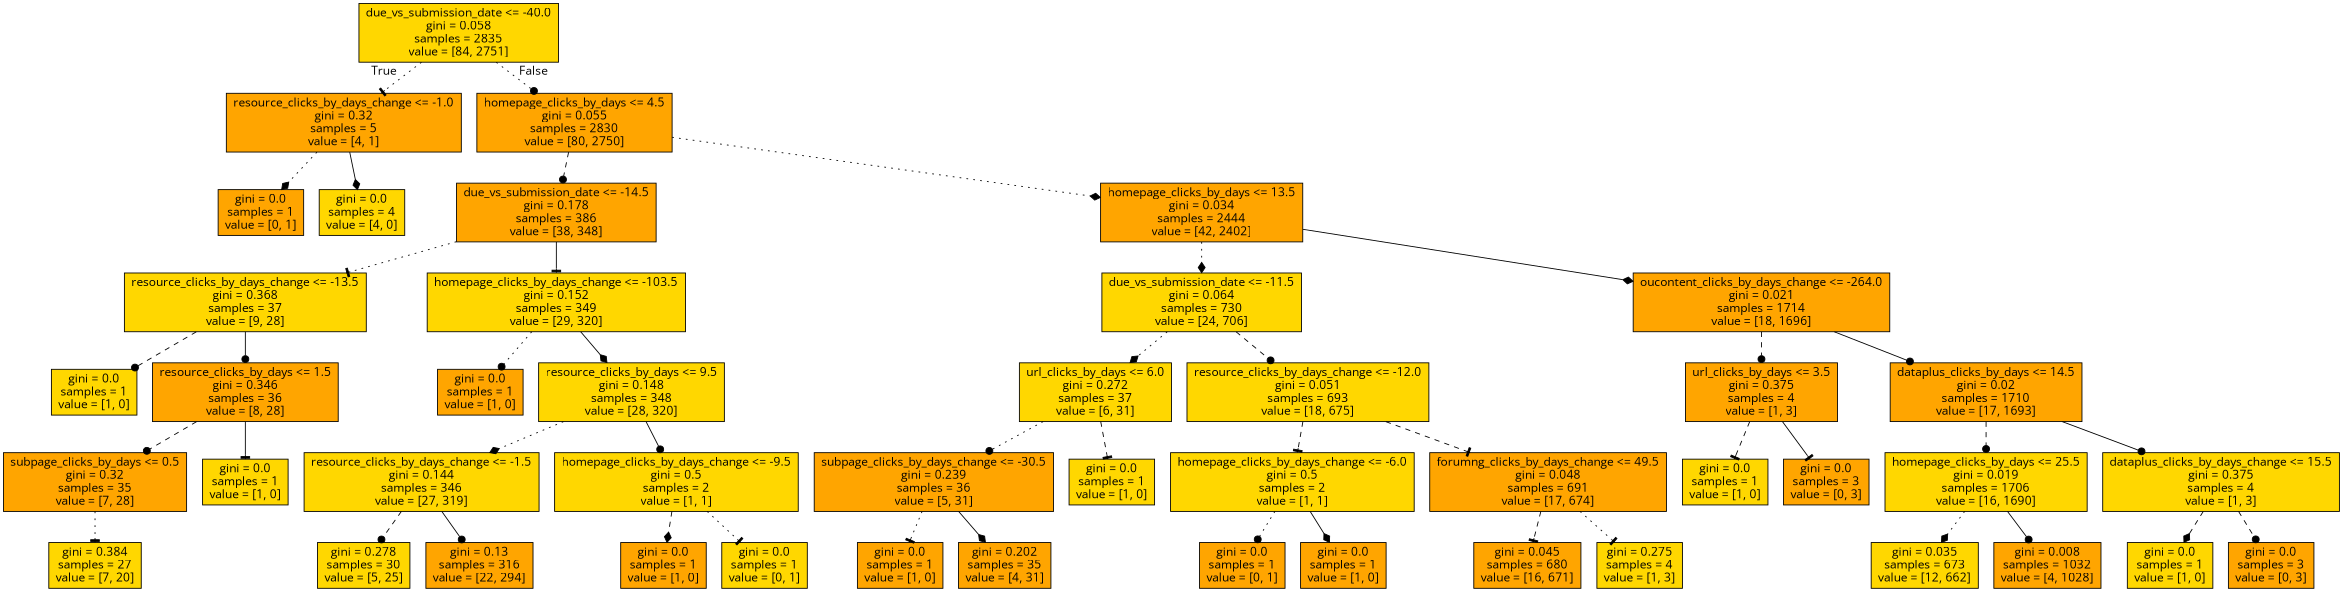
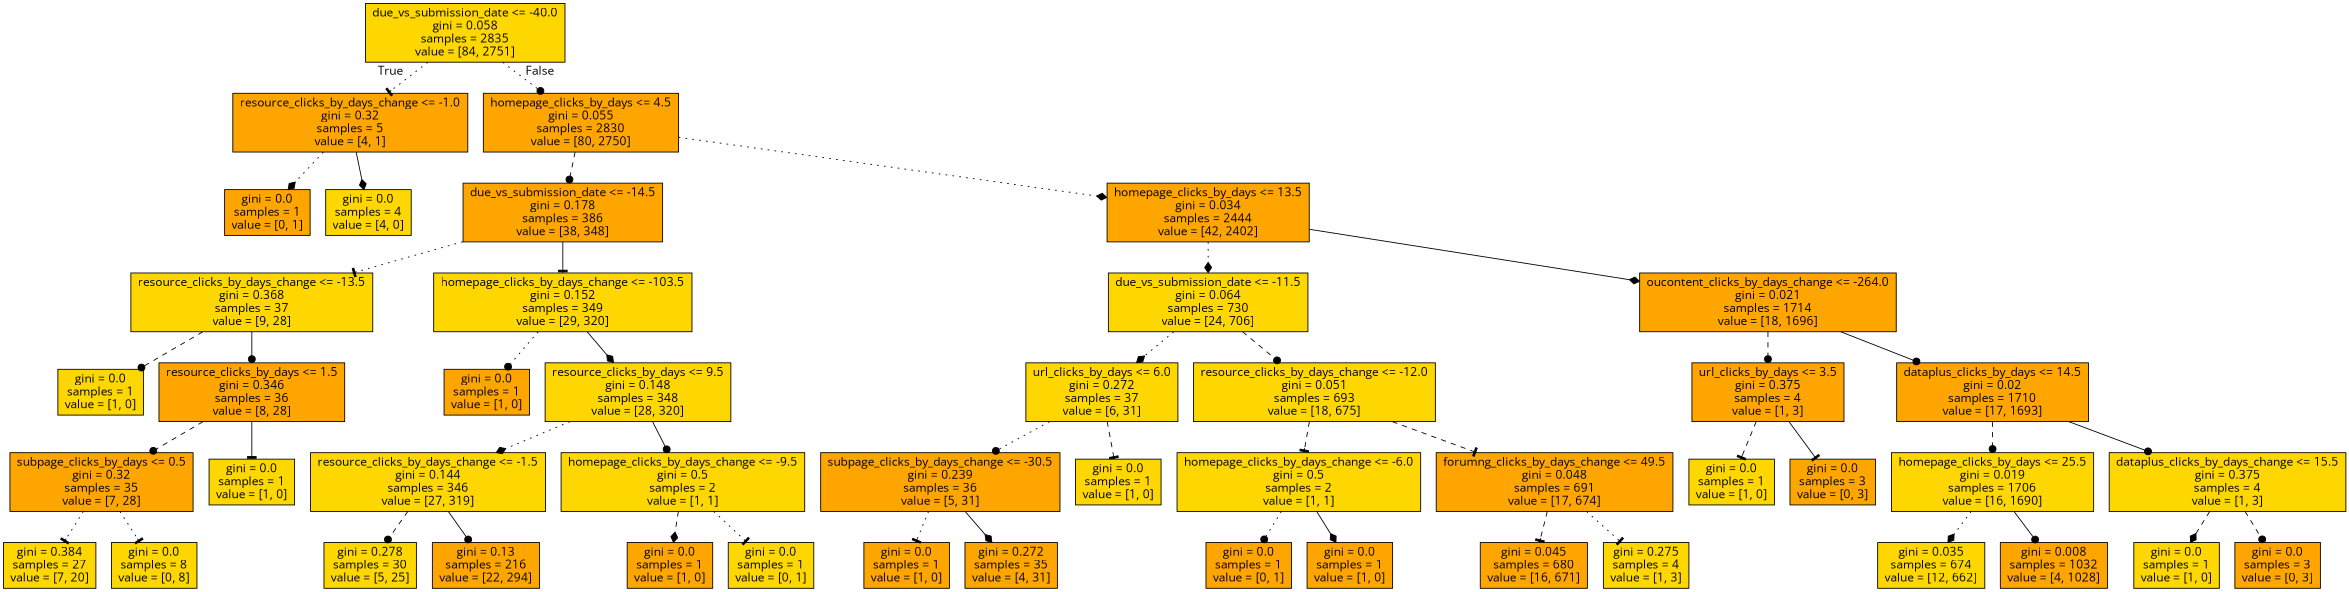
node "gini = 0.0 samples = 8 value = [0, 8]": added
node "gini = 0.13 samples = 316 value = [22, 294]": label "gini = 0.13 samples = 316 value = [22, 294]" -> "gini = 0.13 samples = 216 value = [22, 294]"
node "gini = 0.202 samples = 35 value = [4, 31]": label "gini = 0.202 samples = 35 value = [4, 31]" -> "gini = 0.272 samples = 35 value = [4, 31]"
node "gini = 0.035 samples = 673 value = [12, 662]": label "gini = 0.035 samples = 673 value = [12, 662]" -> "gini = 0.035 samples = 674 value = [12, 662]"
